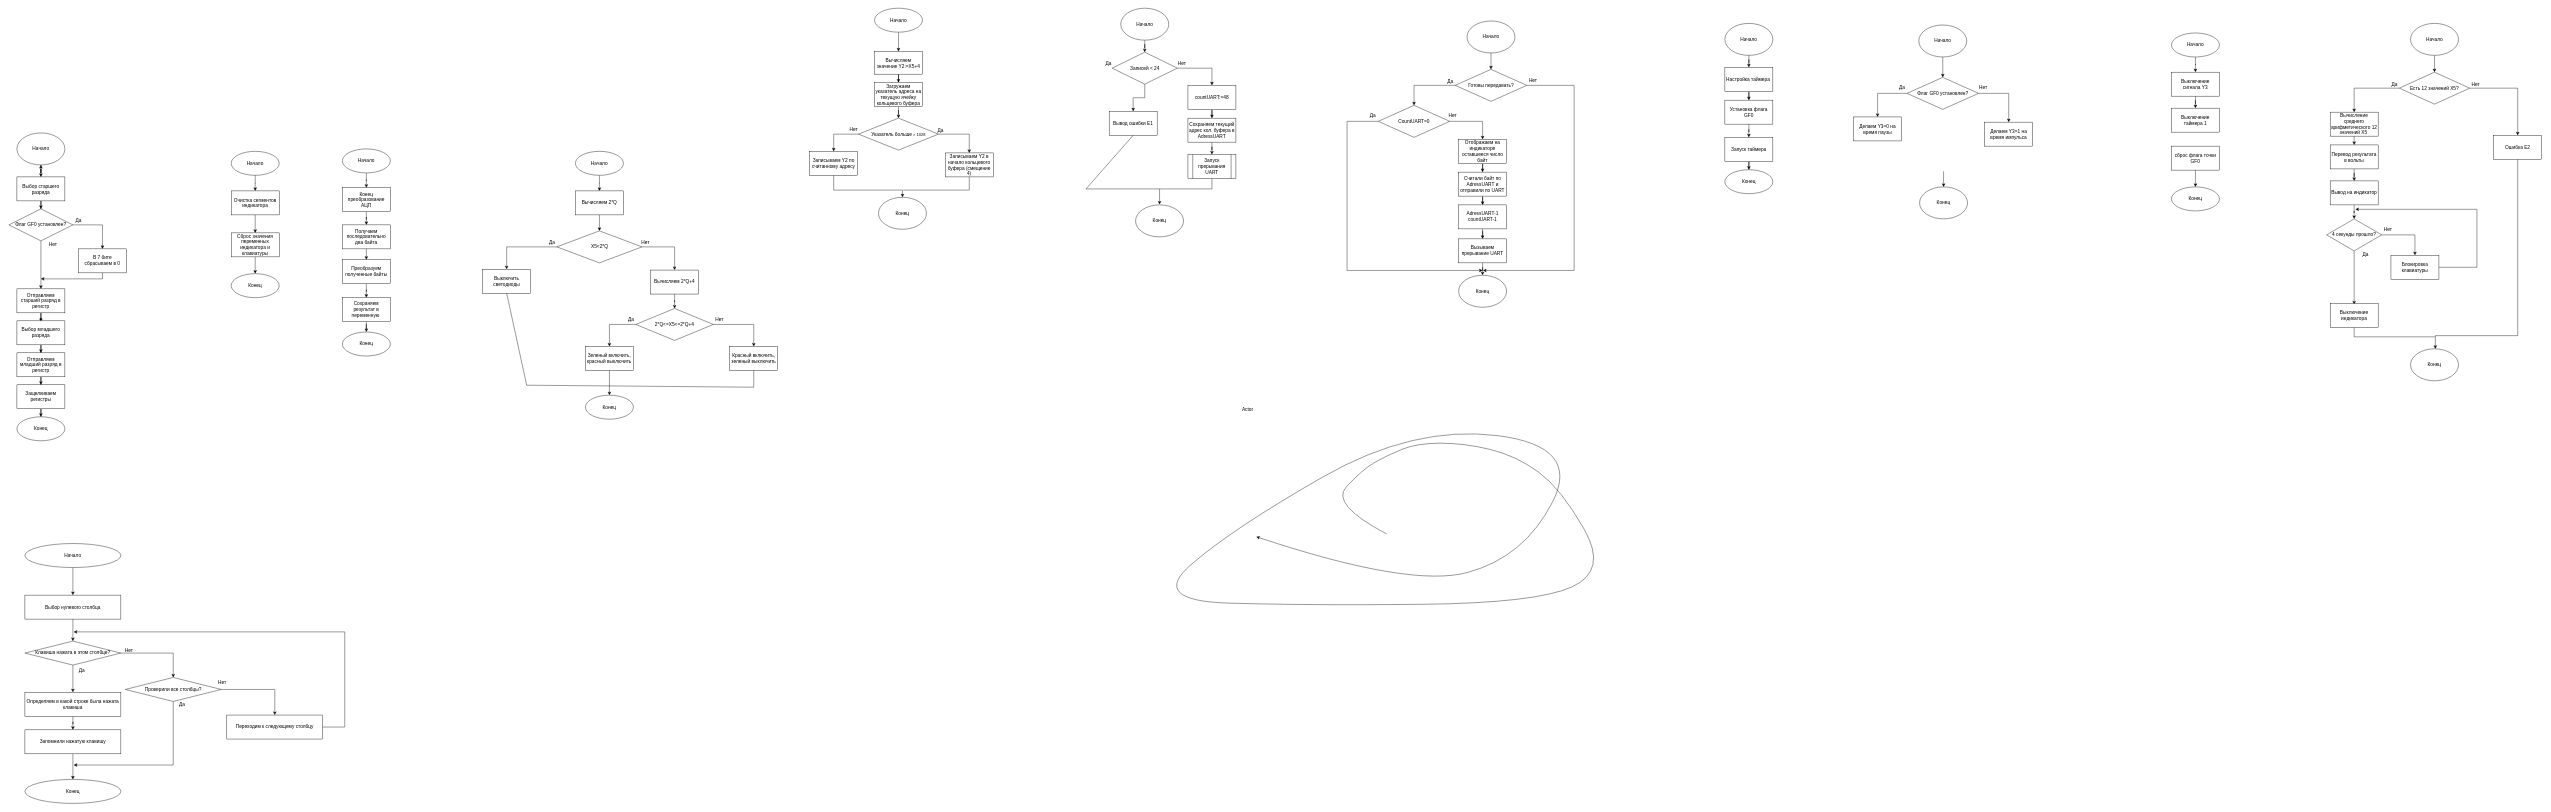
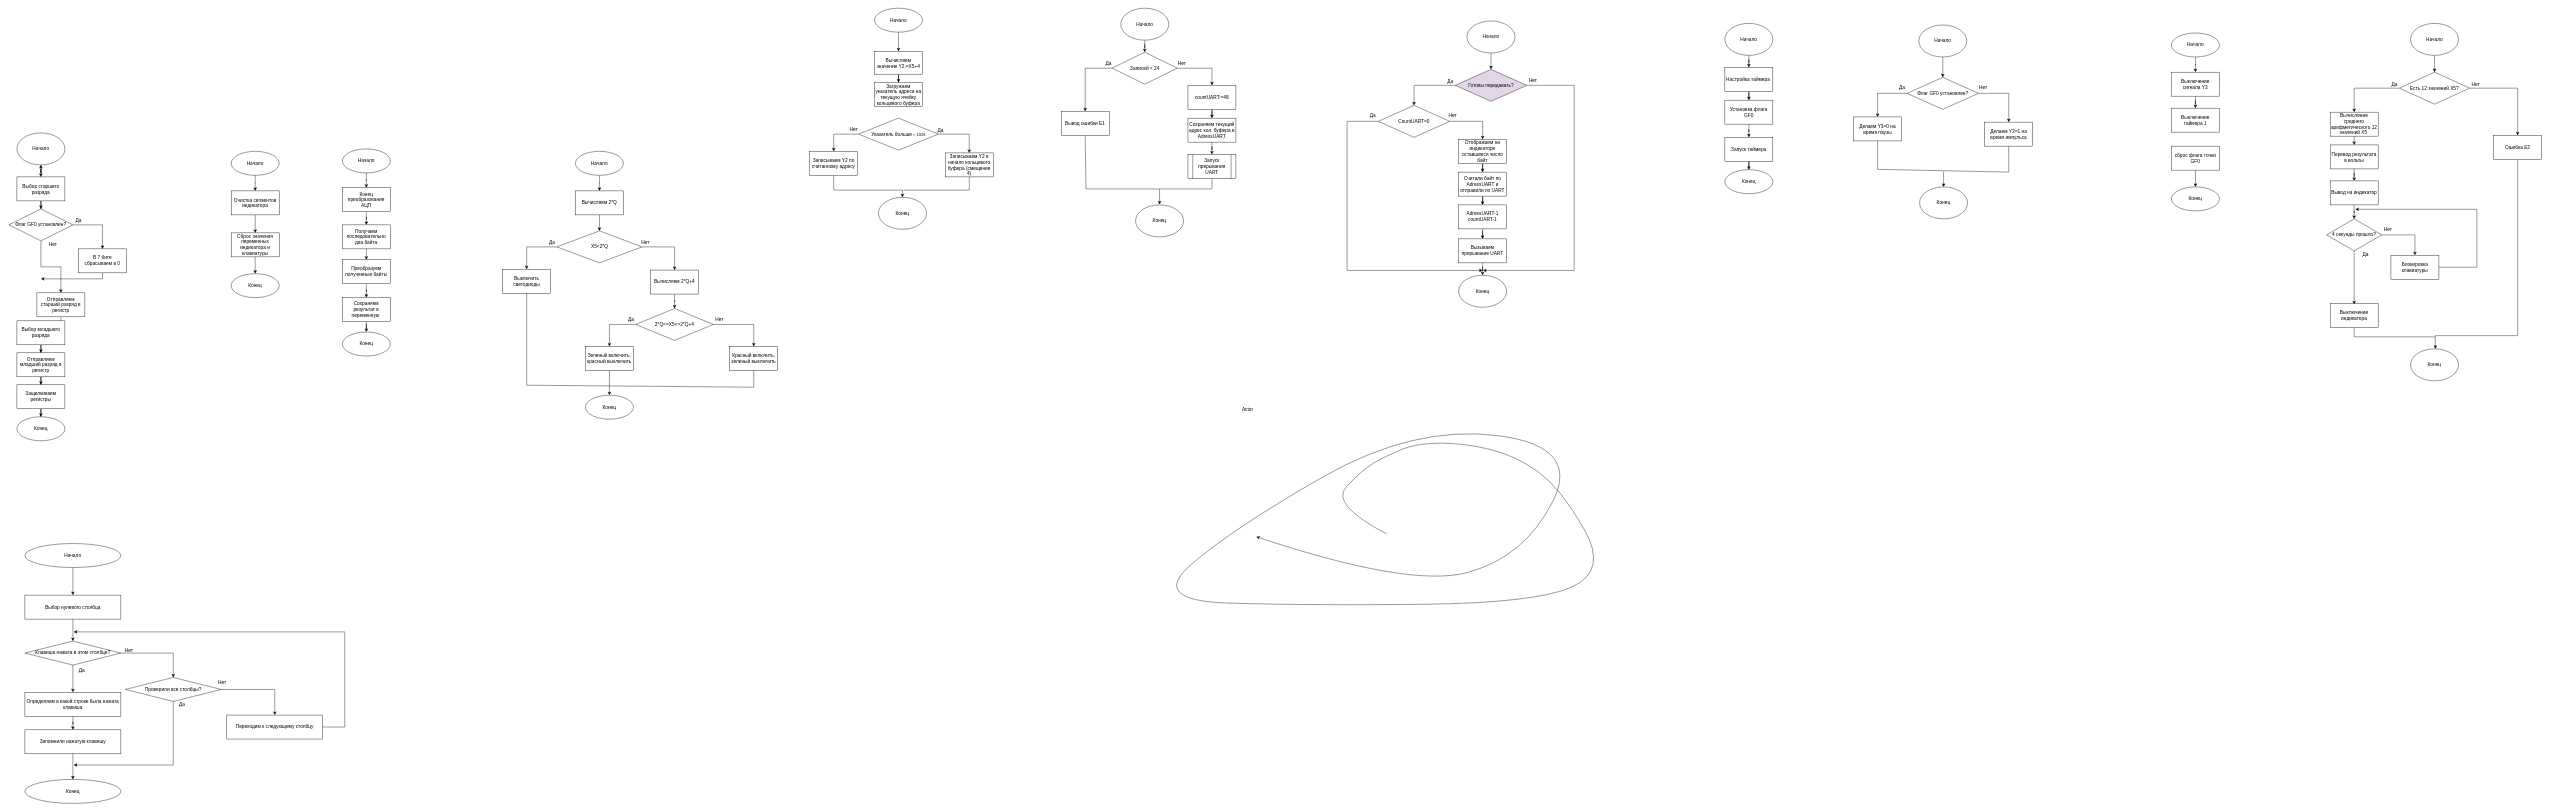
node "Готовы передавать?": fillcolor #ffffff -> #e1d5e7
edge "Загружаем указатель адреса на текущую ячейку кольцевого буфера" -> "Указатель больше > 1028": removed
node "Вывод ошибки Е1": moved (1133, 123) -> (1085, 123)
edge "Делаем Y3=0 на время паузы" -- "Делаем Y3=1 на время импульса": added
node "Выключить светодиоды": moved (506, 281) -> (526, 281)
node "Отправляем старший разряд в регистр": moved (40, 301) -> (60, 305)
